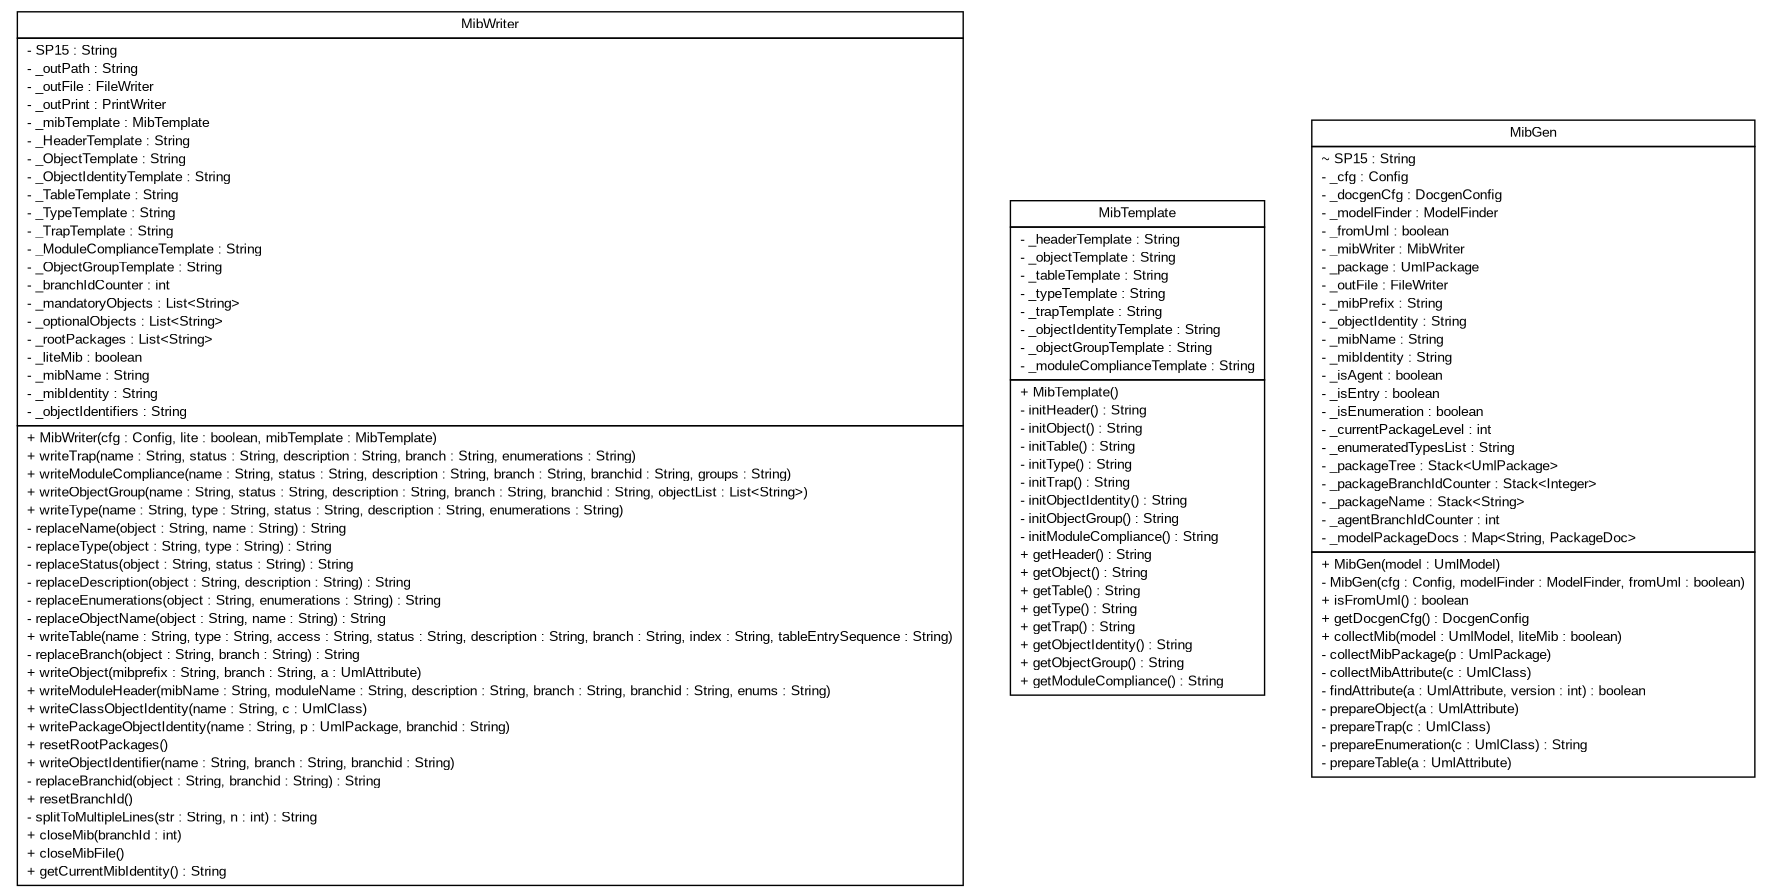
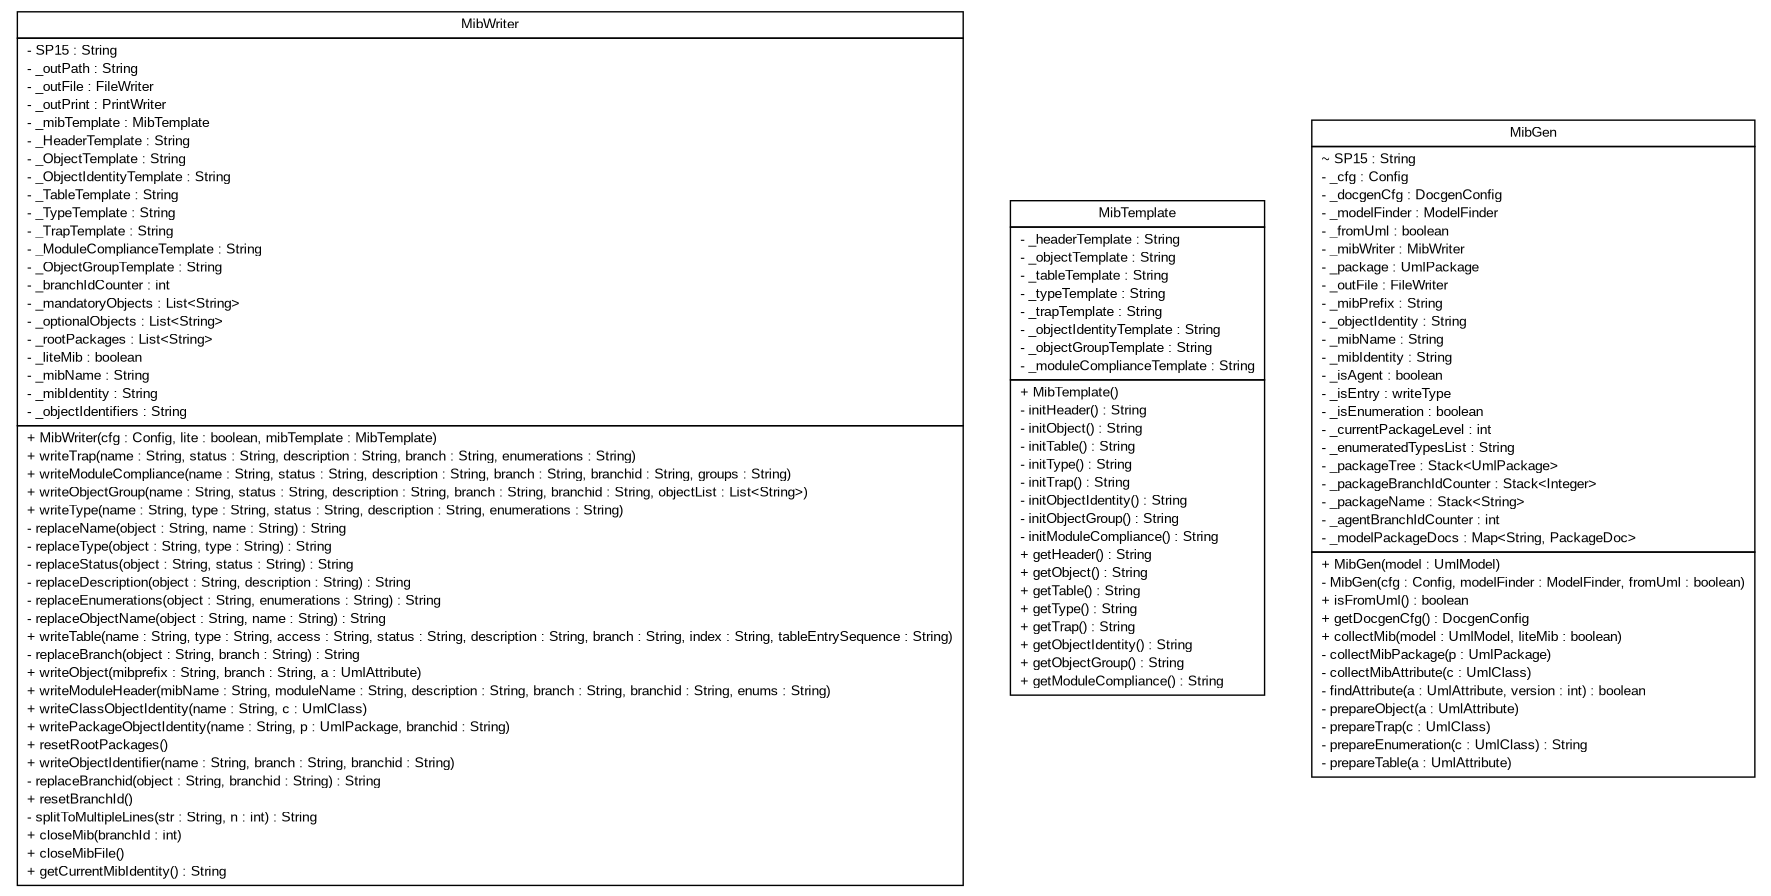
node "MibGen": text "- _isEntry : boolean" -> "- _isEntry : writeType"
